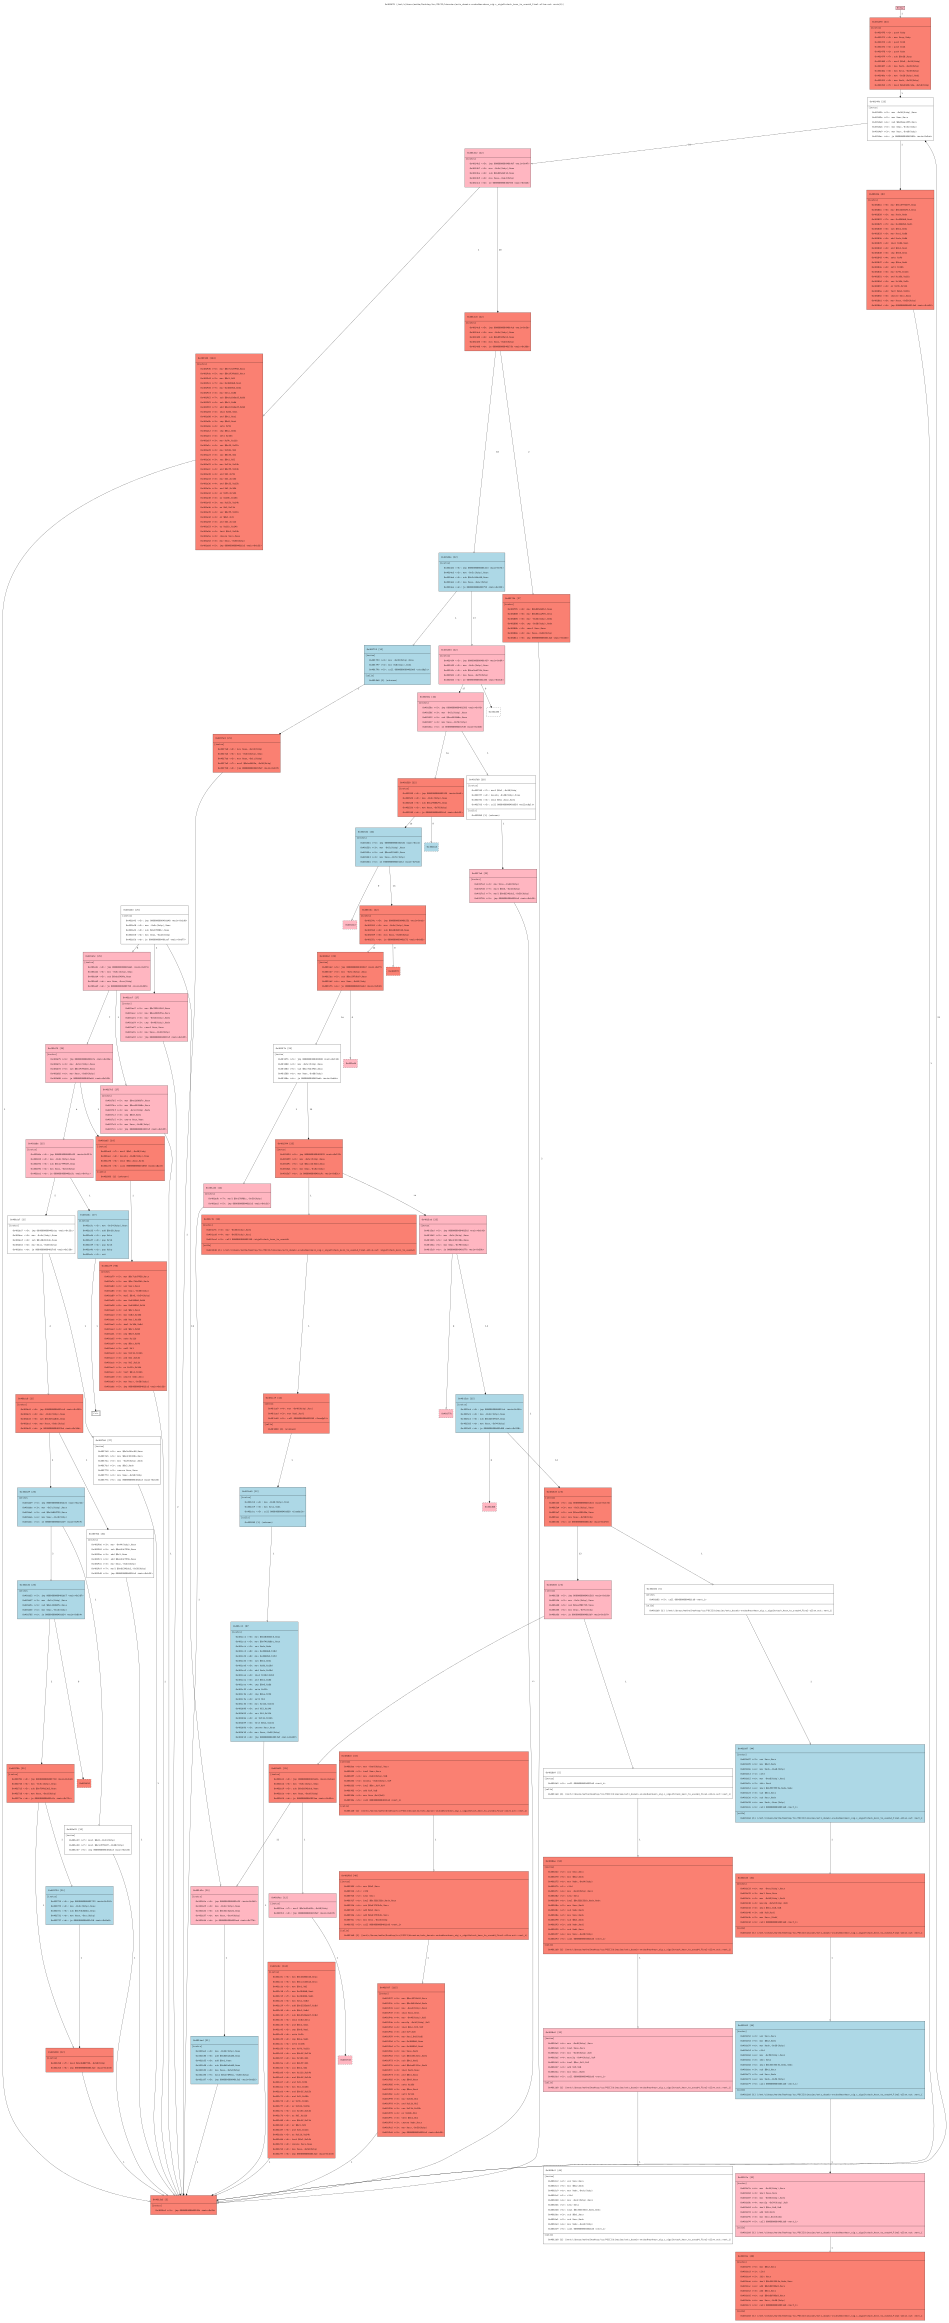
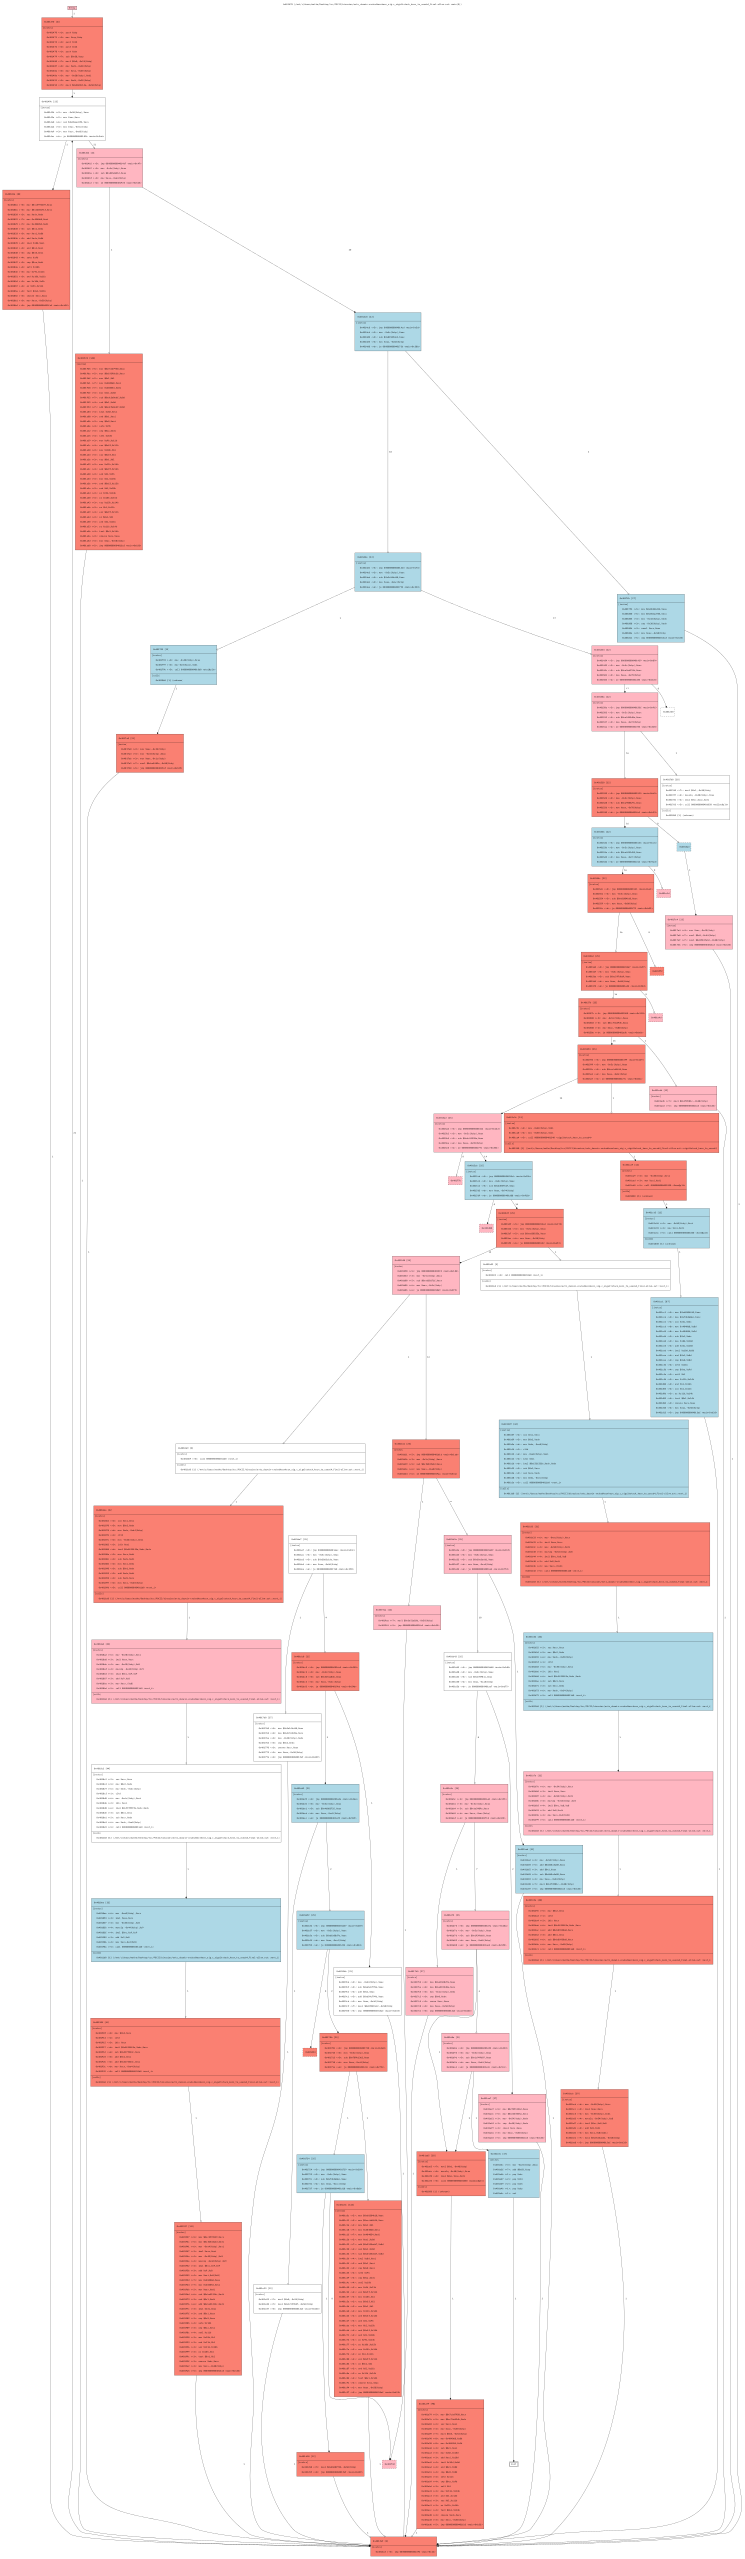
node "0x4014c8 [22]": fillcolor salmon -> lightblue
node "0x4017fb [27]": fillcolor salmon -> lightblue
edge "0x4017d0 [20]" -> "0x4017e4 [23]": now "0x401fa3" -> "0x4017e4 [23]"
node "0x40157b [25]": fillcolor white -> salmon
edge "0x40168e [25]" -> "0x4016a7 [25]": now "0x40168e [25]" -> "0x401a65 [20]"
edge "0x401643 [25]" -> "0x40162a [25]": reversed
node "0x4018ee [33]": fillcolor salmon -> lightblue
edge "0x4018c2 [44]" -> "0x4018ee [33]": added, label "1"
edge "0x40170b [25]" -> "0x401d18 [12]": now "0x40170b [25]" -> "0x401c0c [144]"
node "0x401bc6 [39]": added
edge "0x401724 [25]" -> "0x40173d": added, label "0"
